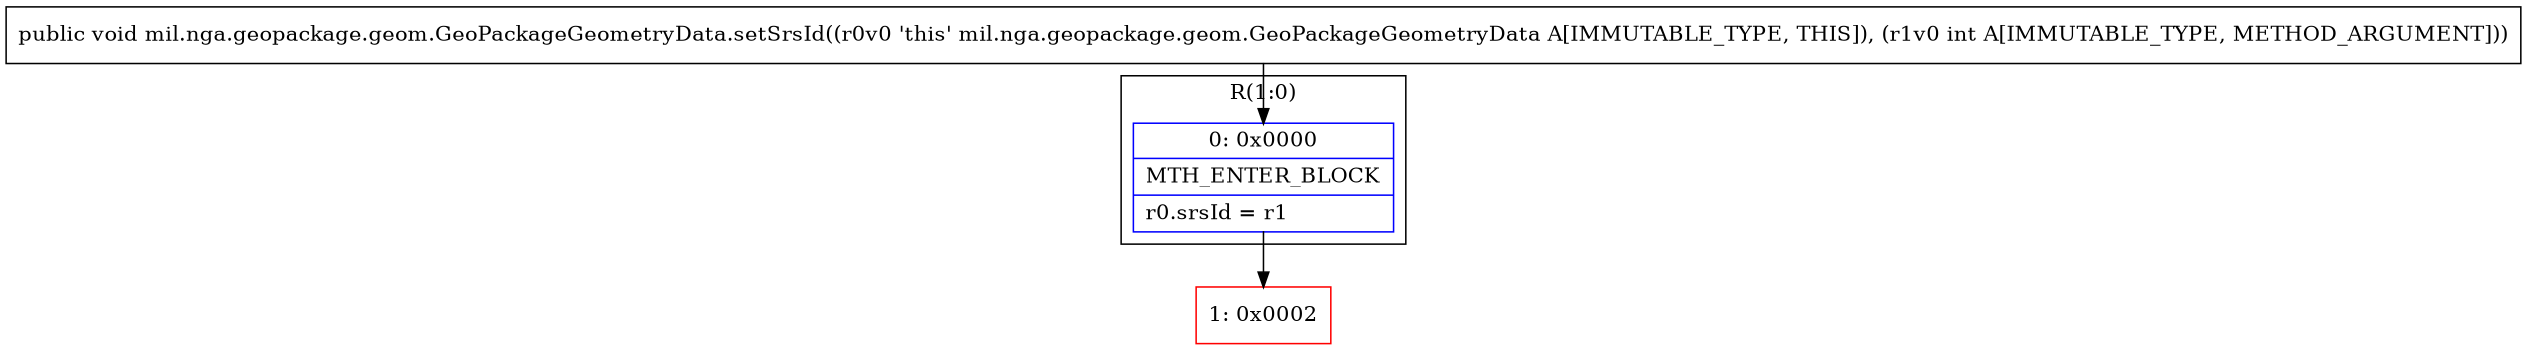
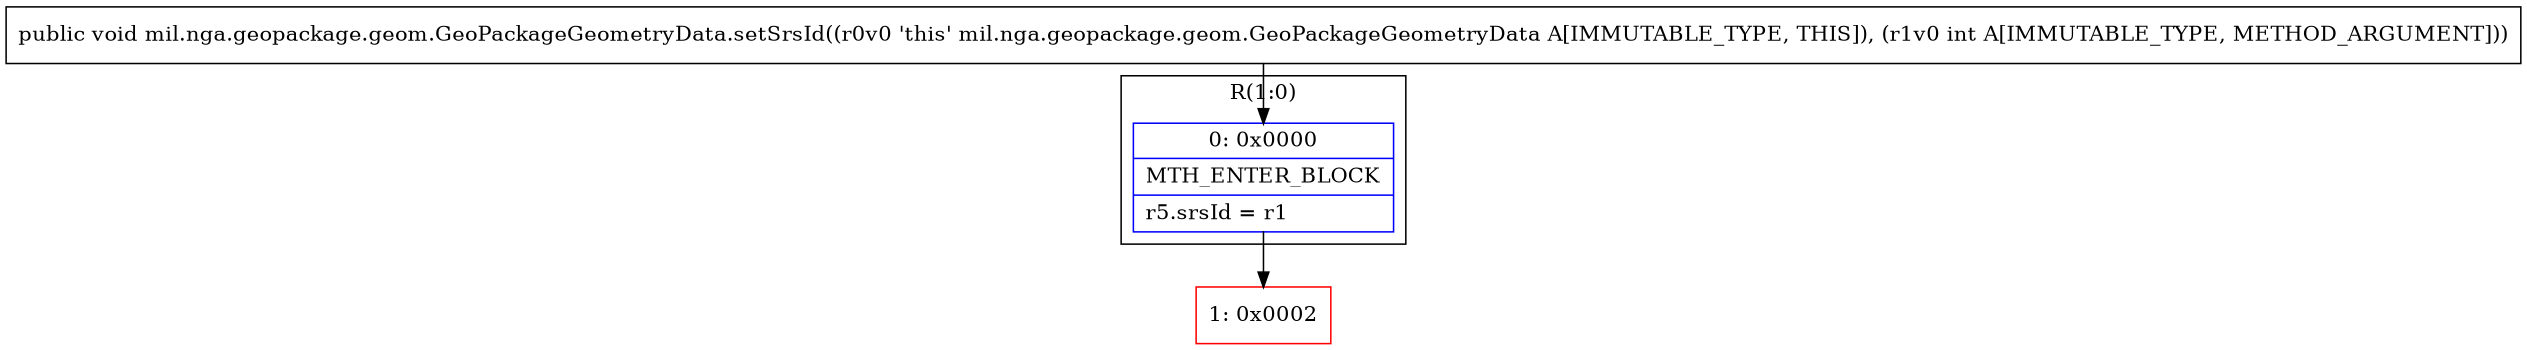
node "0: 0x0000": text "r0.srsId = r1" -> "r5.srsId = r1"
